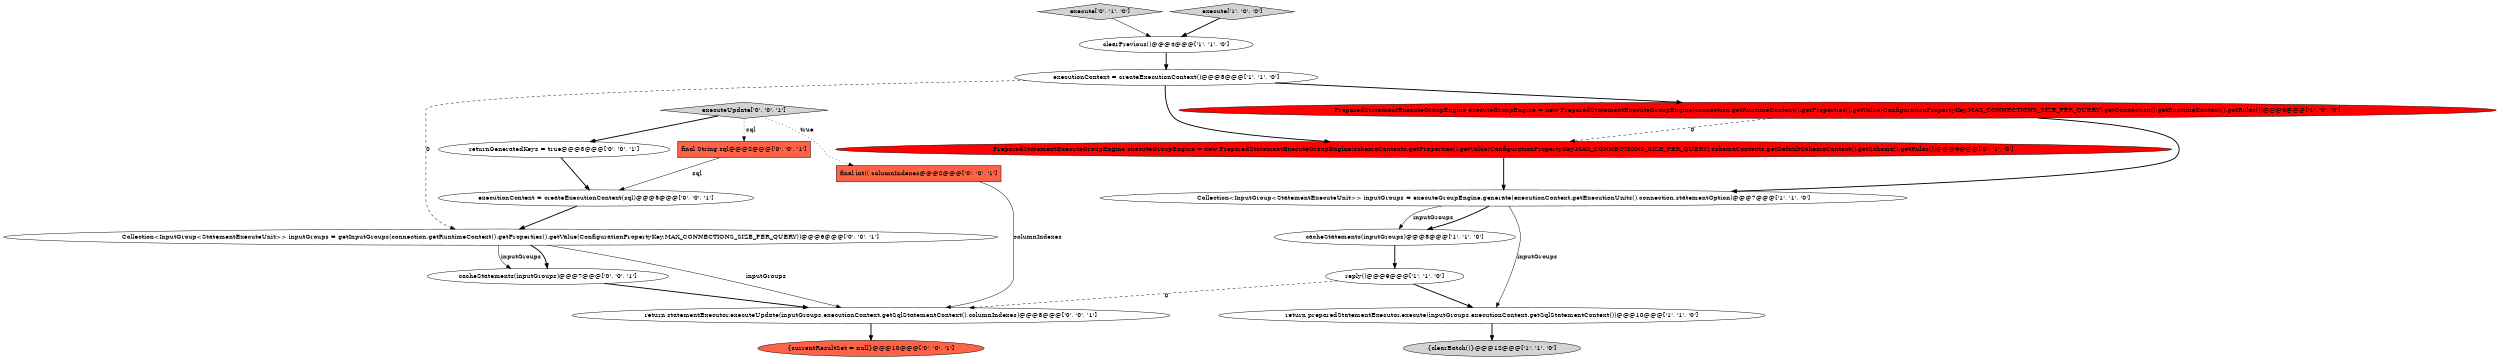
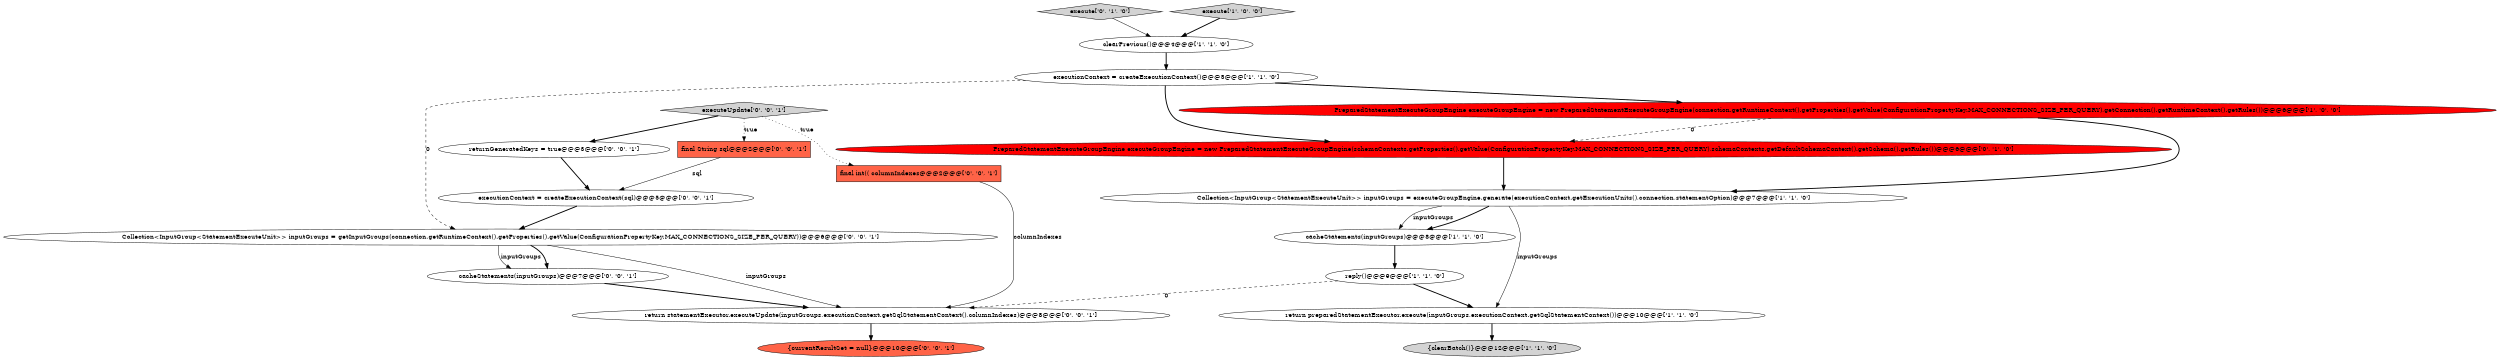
edge "executeUpdate['0', '0', '1']" -> "final String sql@@@2@@@['0', '0', '1']": label "sql" -> "true"
